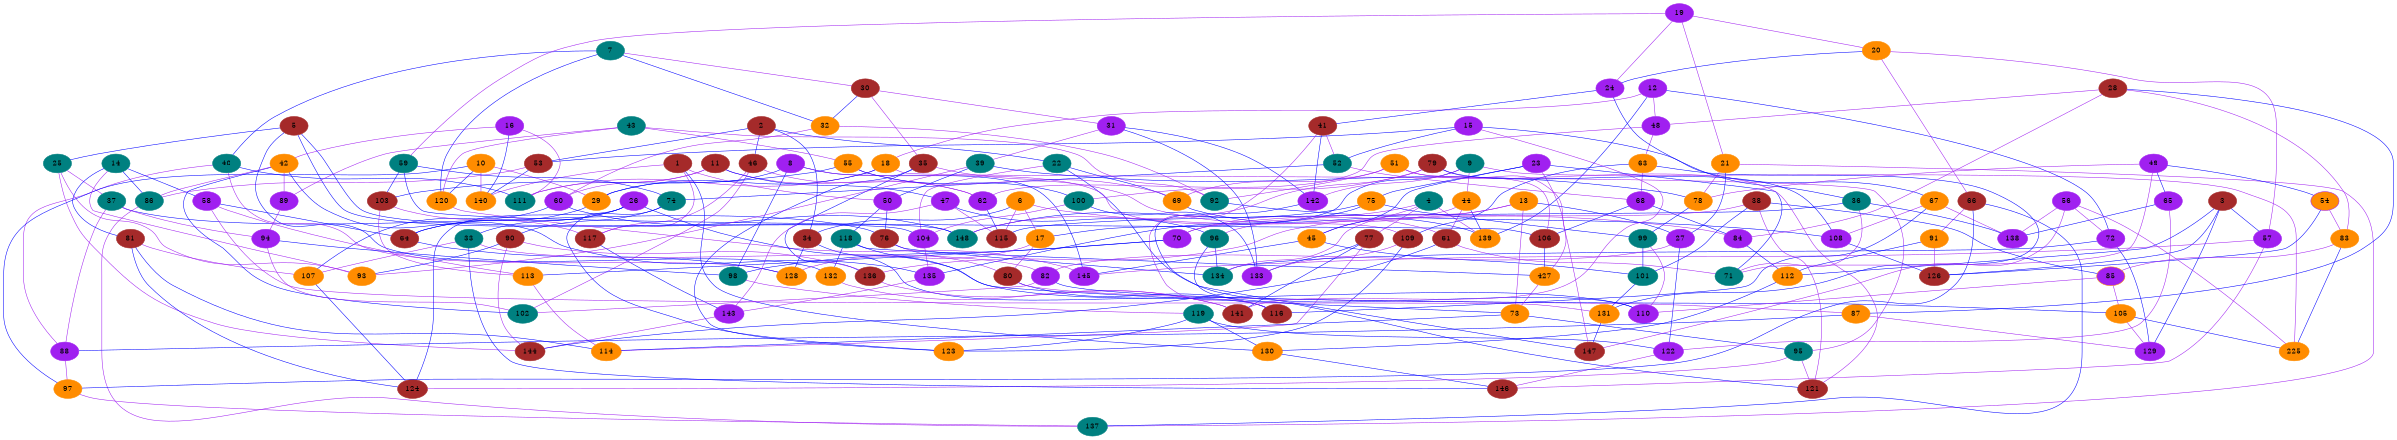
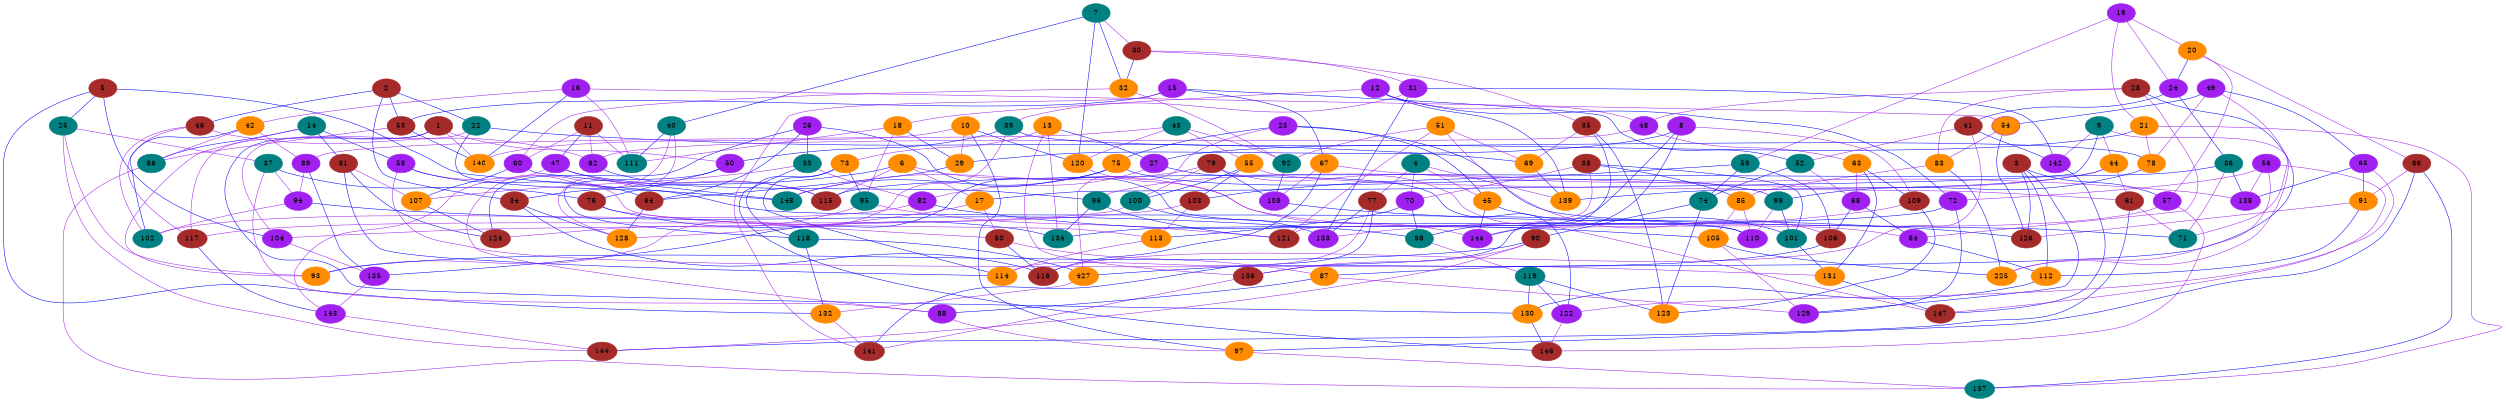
edge "16" -- "54": added
edge "65" -- "91": added
edge "42" -- "135": now "89" -- "135"
node "85": fillcolor purple -> darkorange
edge "427" -- "73": now "427" -- "132"
